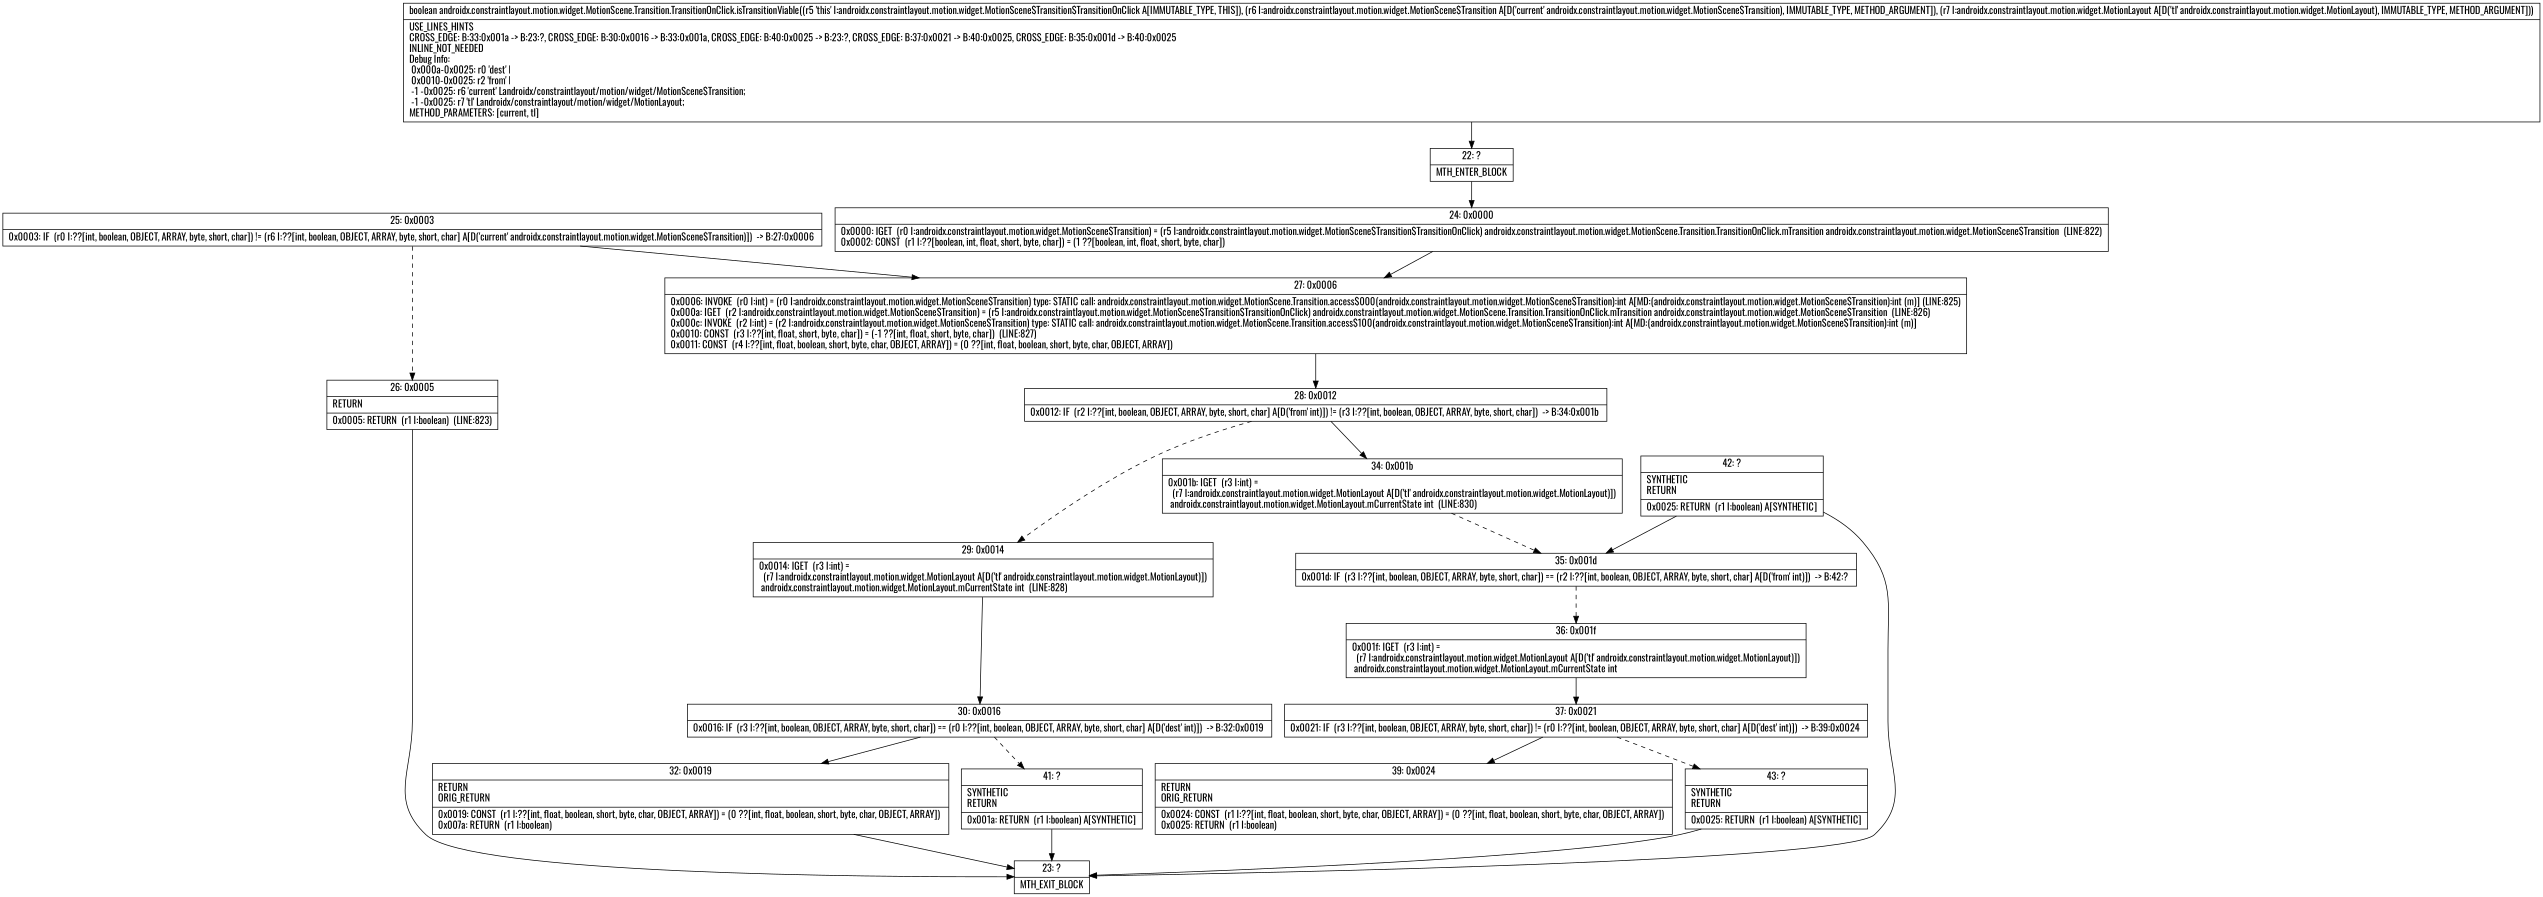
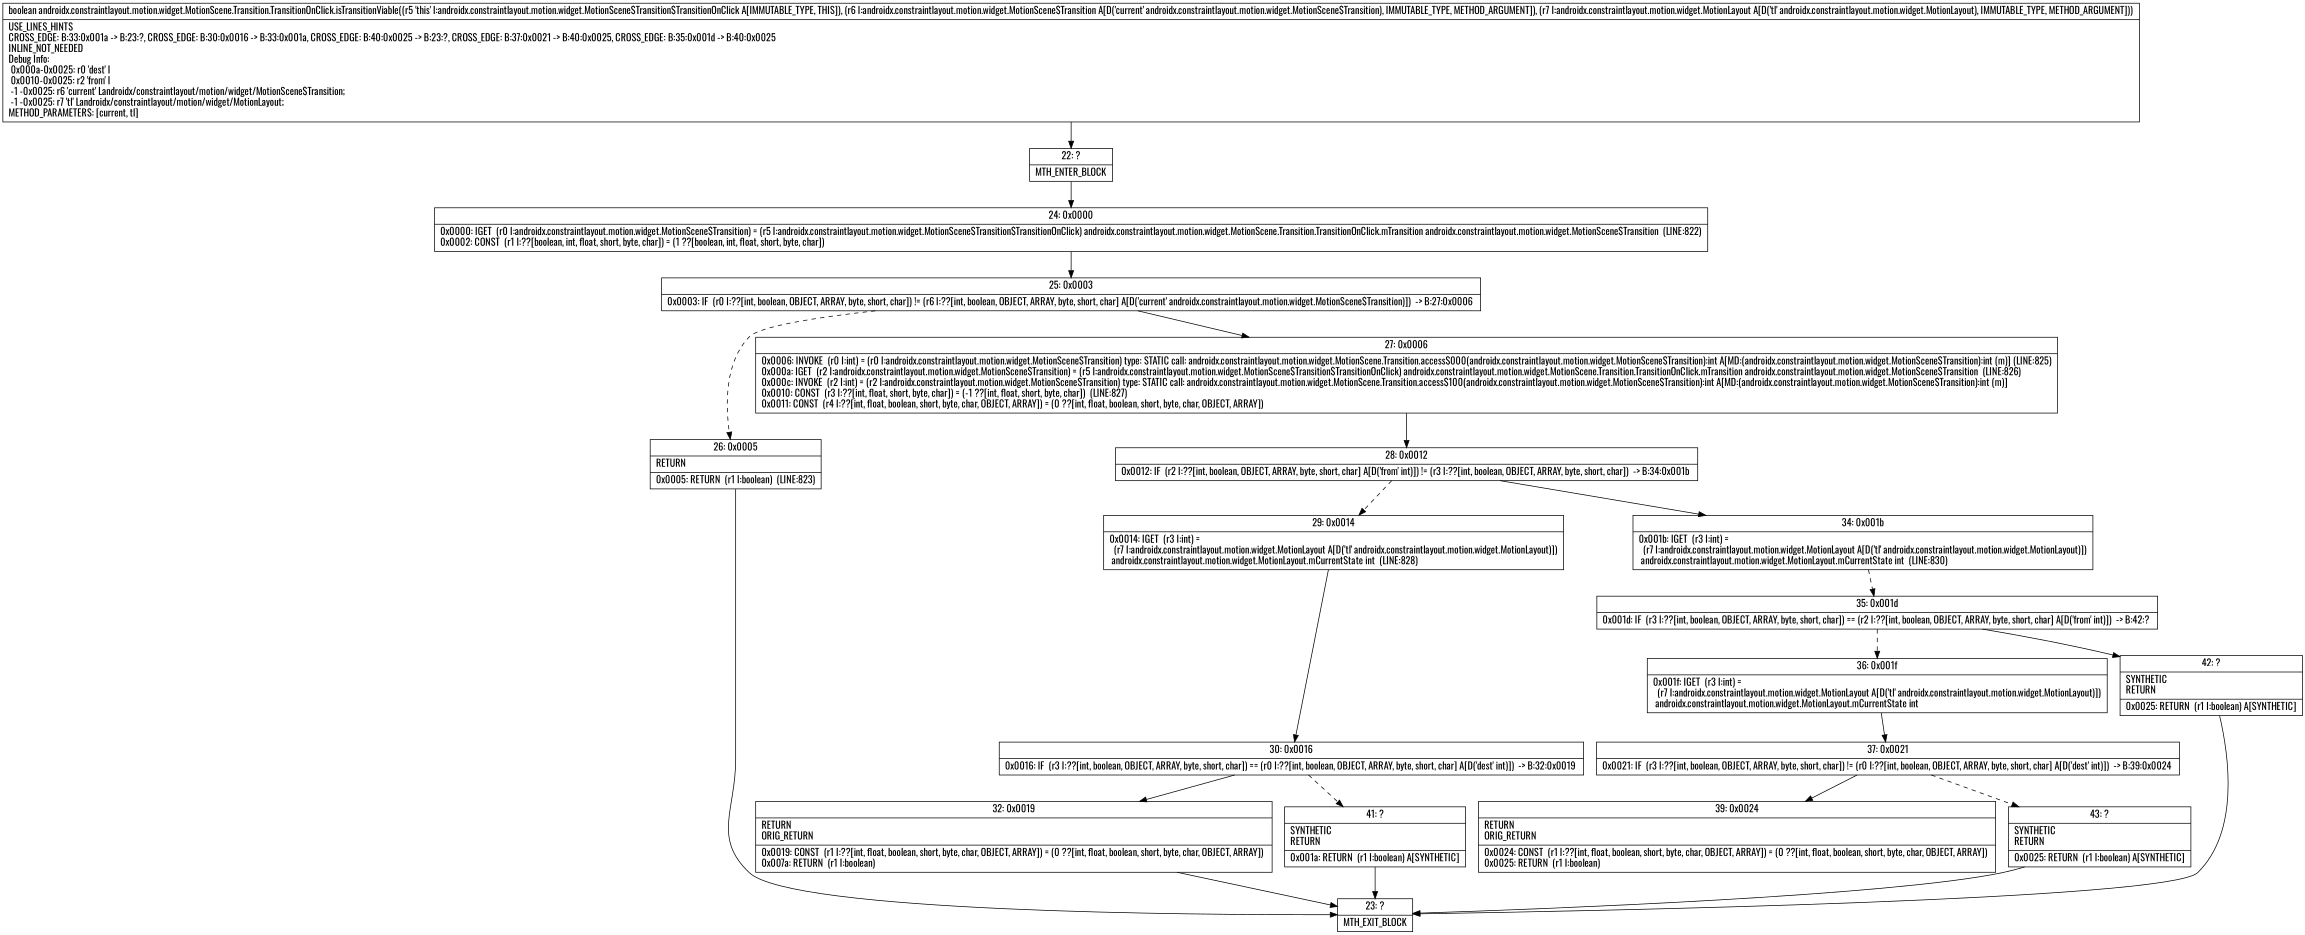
edge "24: 0x0000" -> "27: 0x0006": now "24: 0x0000" -> "25: 0x0003"
edge "42: ?" -> "35: 0x001d": reversed
